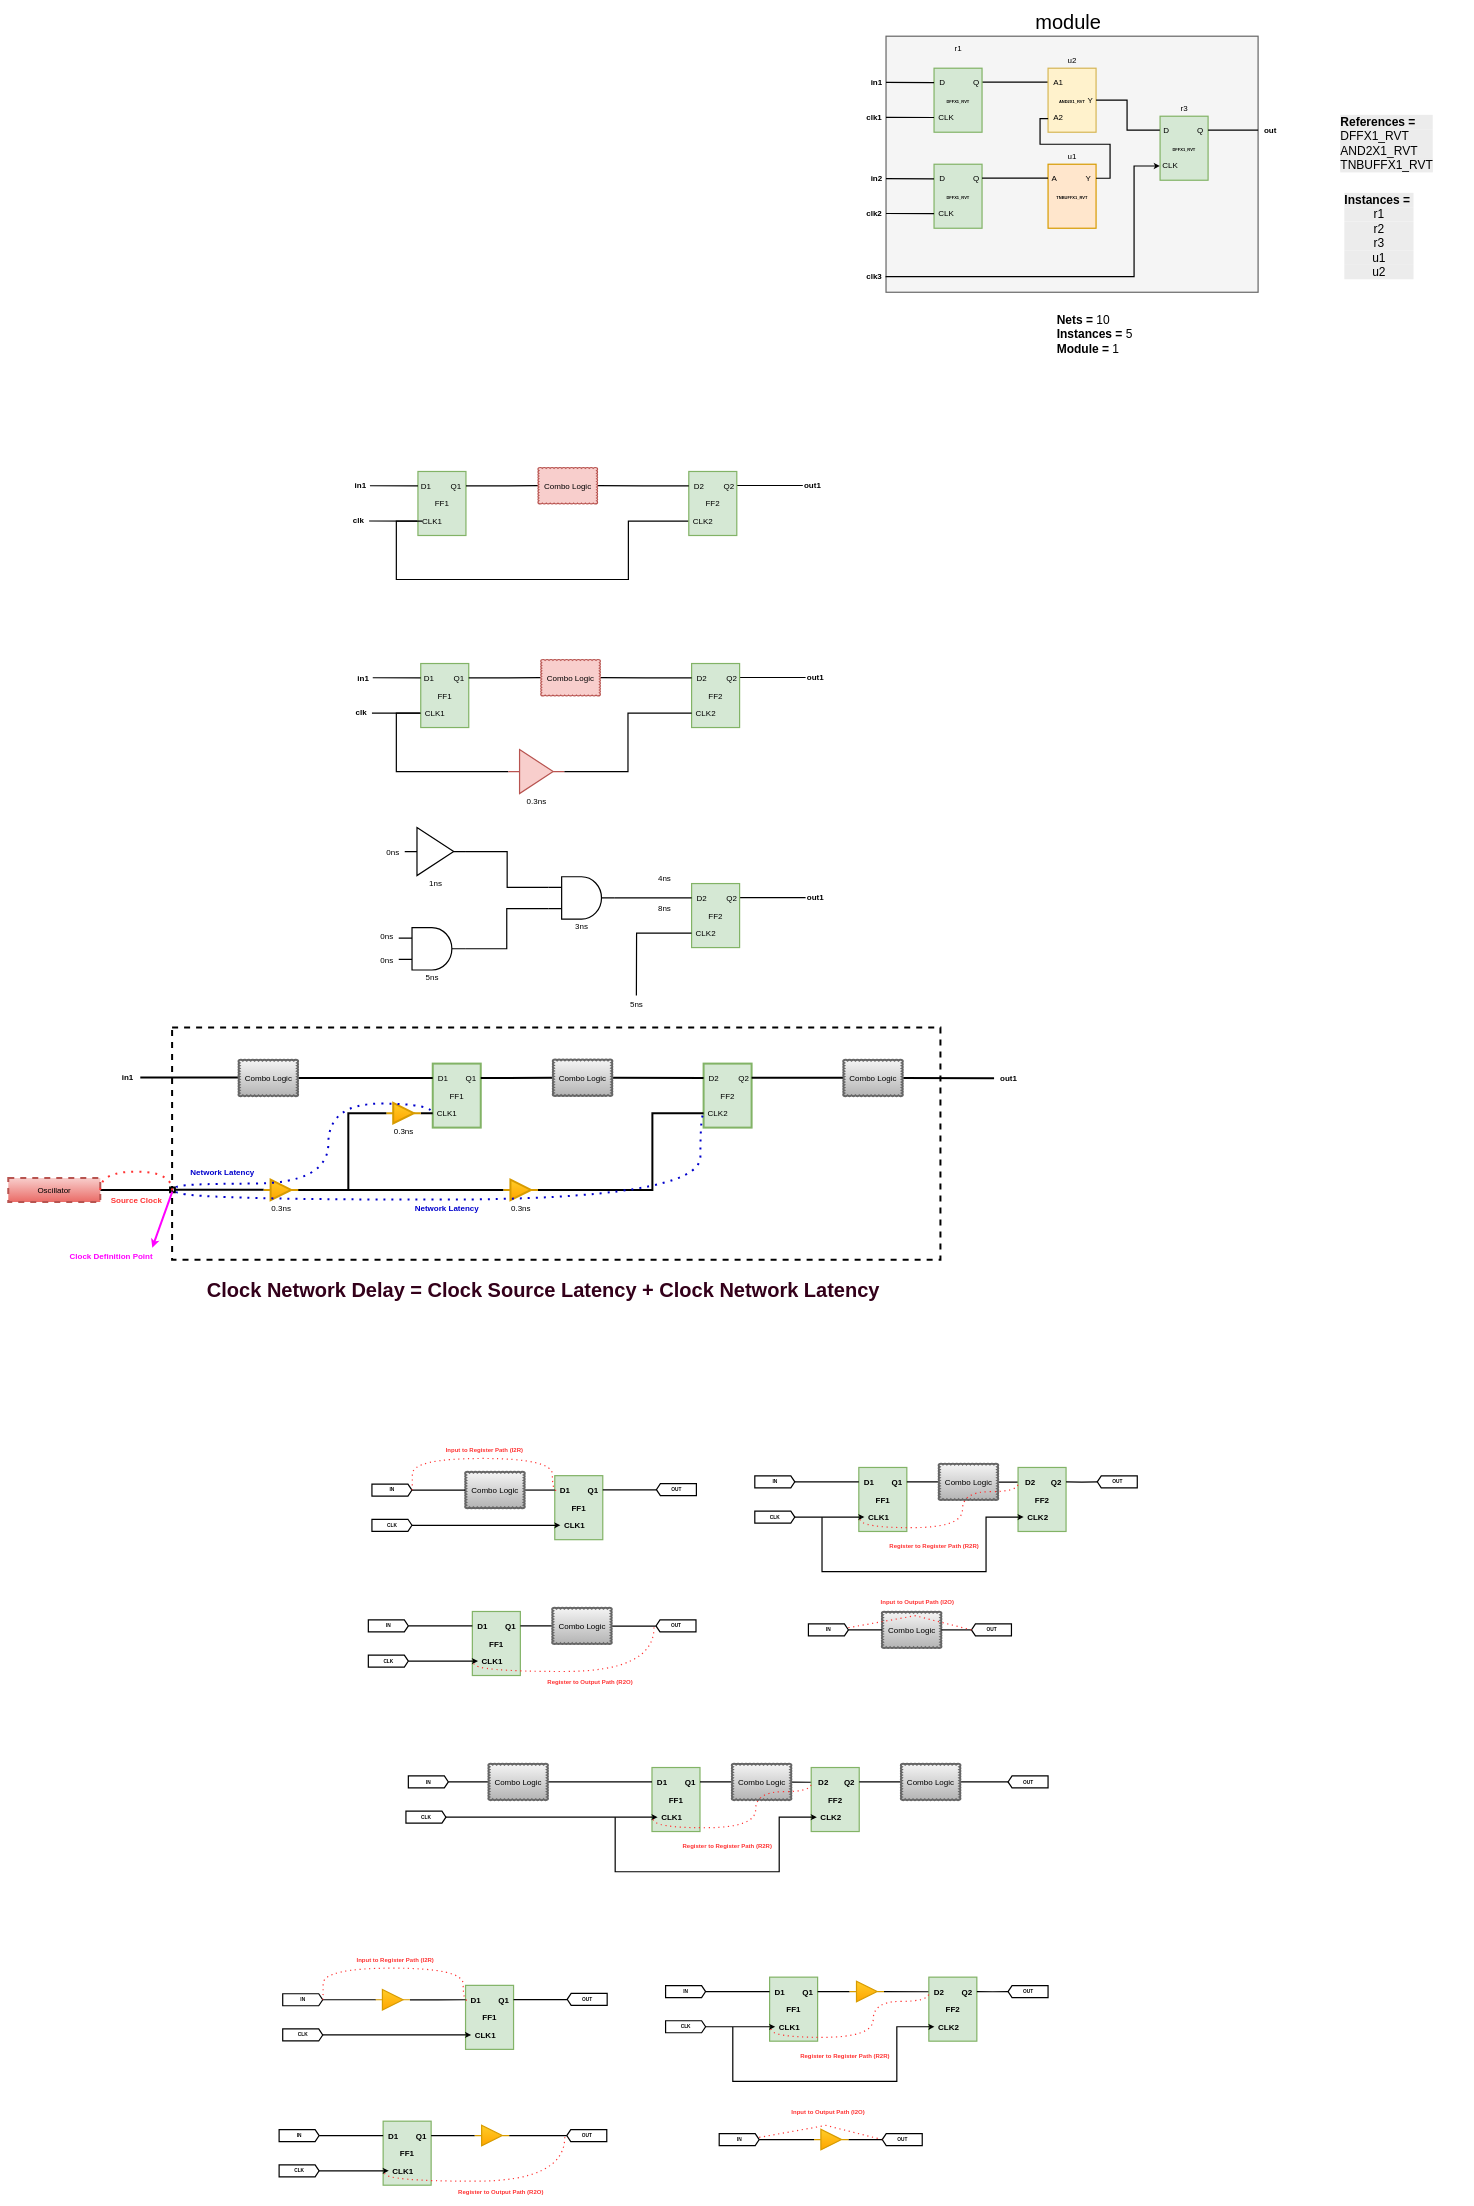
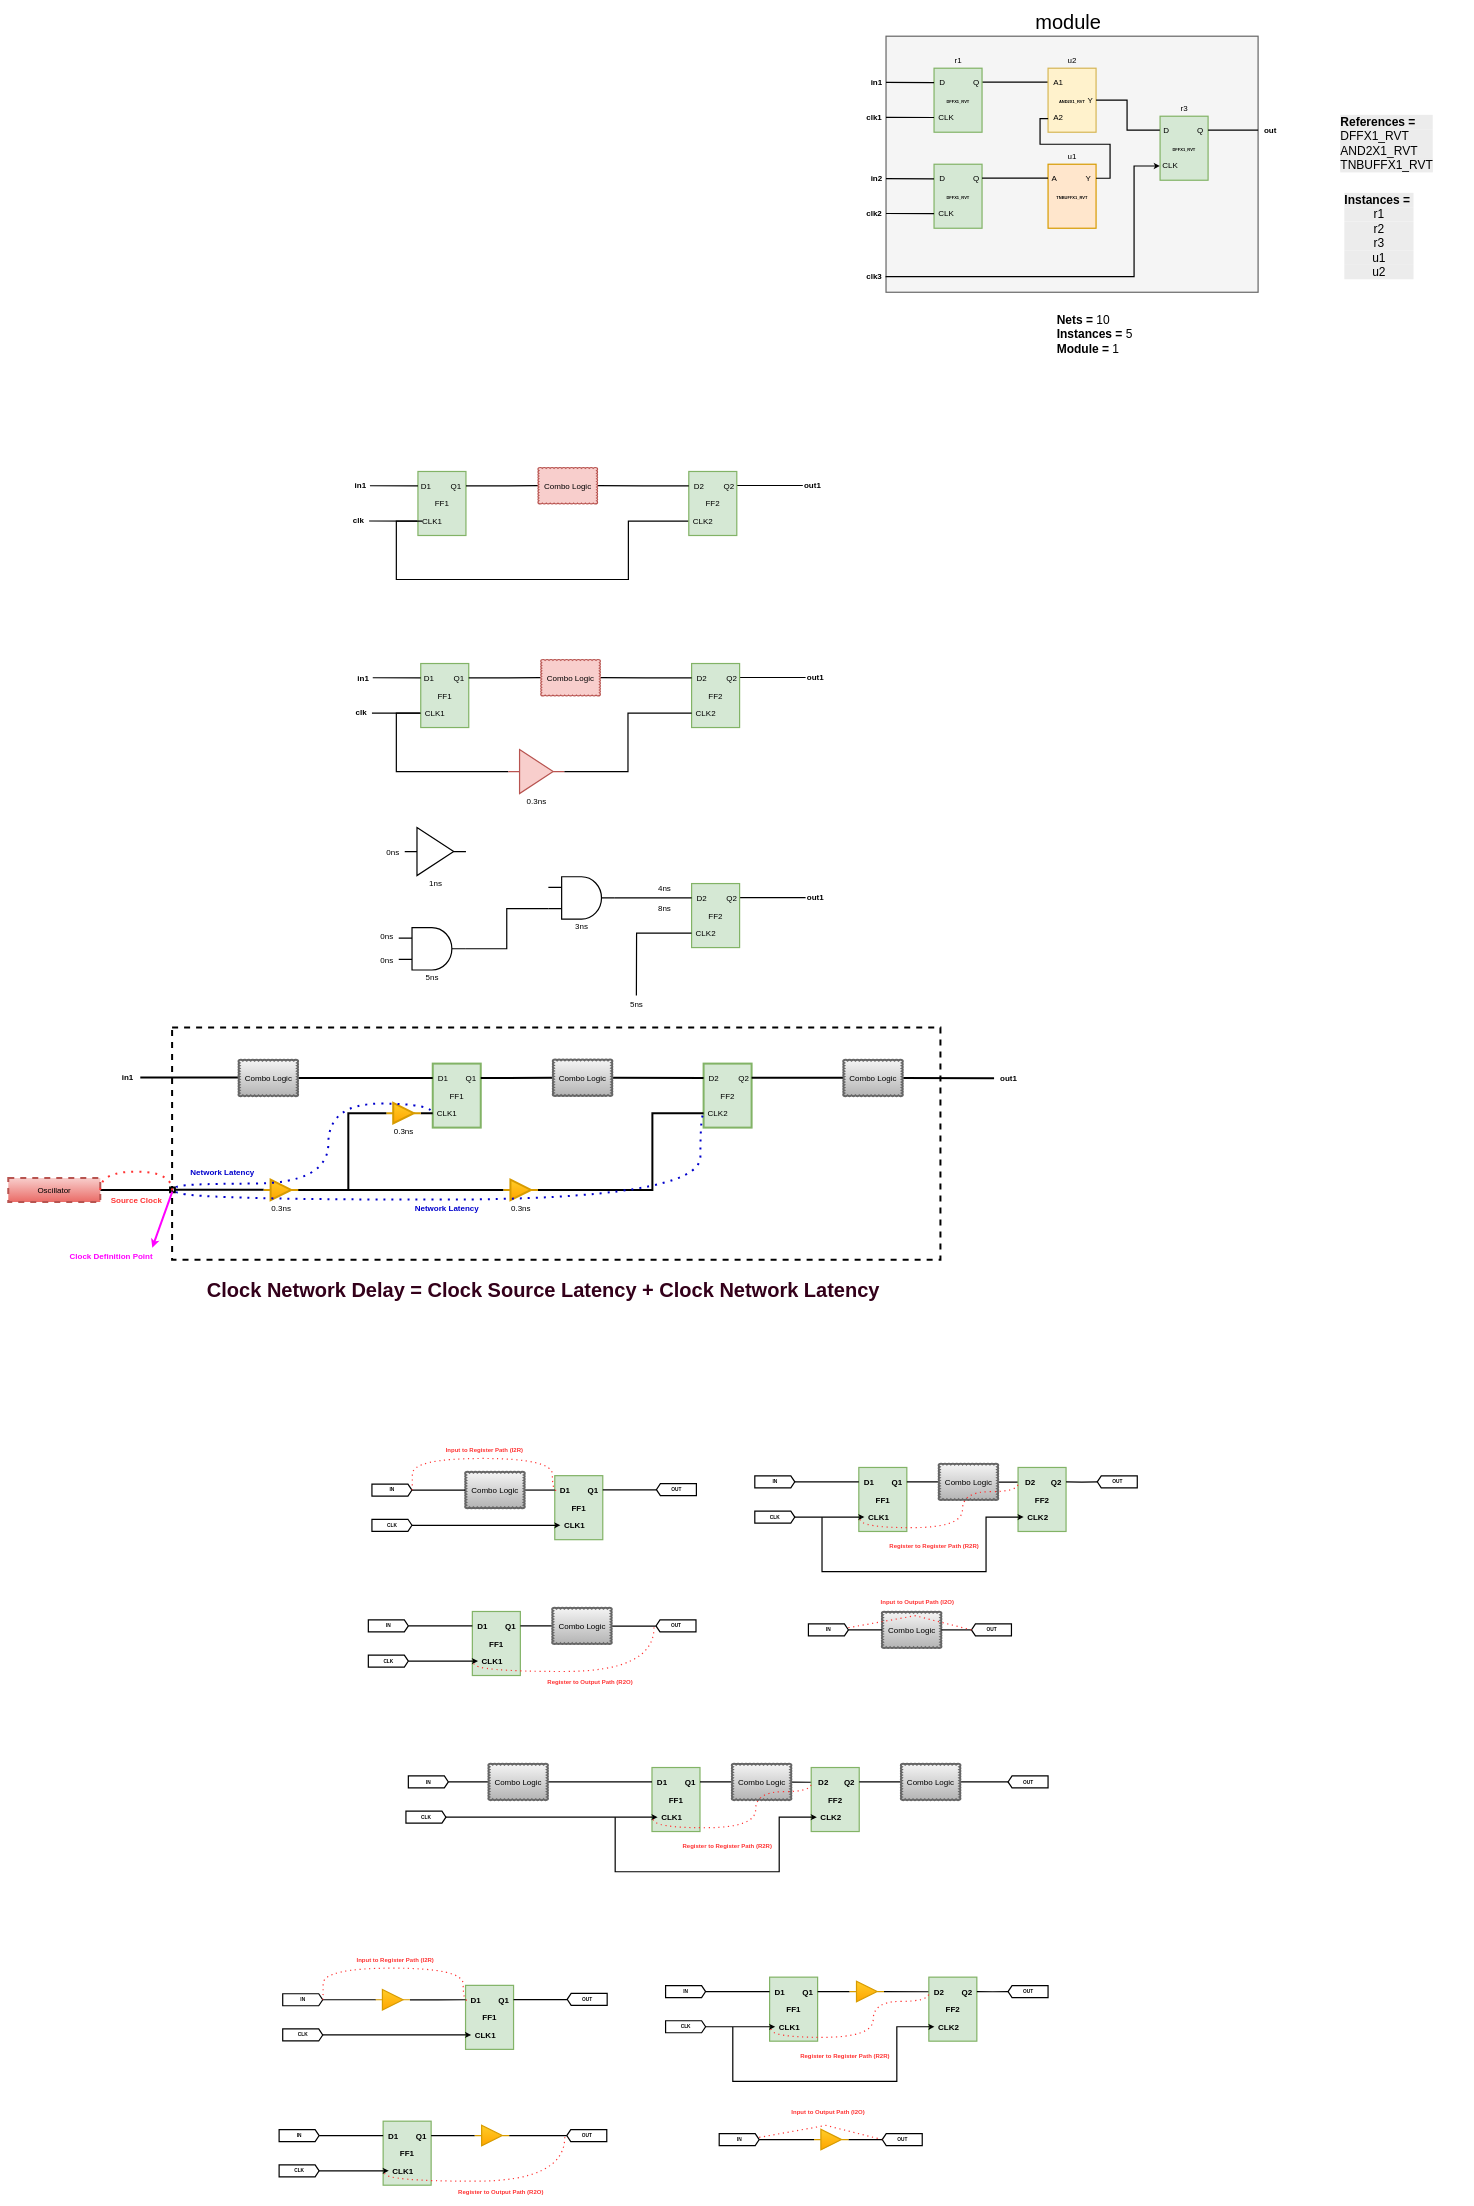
node "r1": moved (958, 48) -> (958, 60)
edge "1ns" -- "3ns": removed
node "4ns": moved (664, 877) -> (664, 887)
